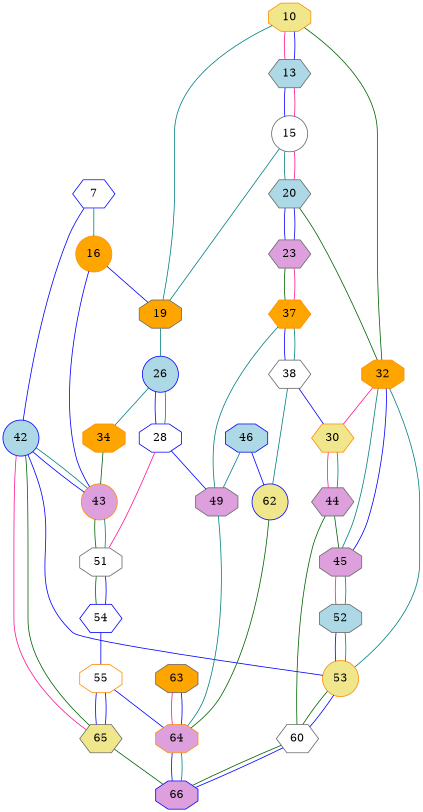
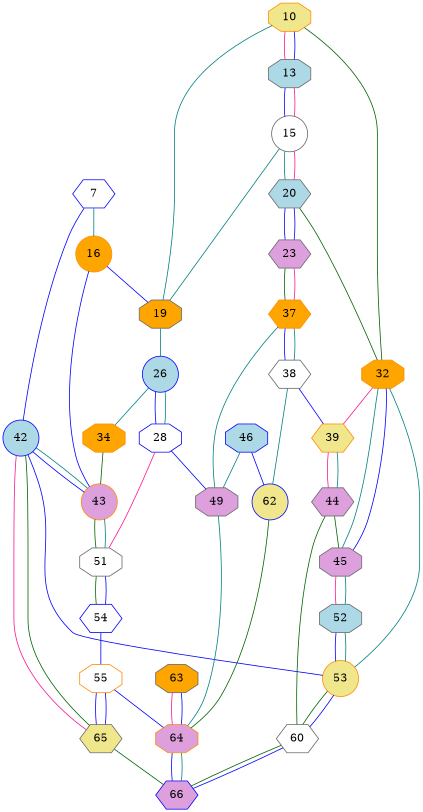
node "13": shape hexagon -> octagon
node "30": label "30" -> "39"
node "66": shape octagon -> hexagon
